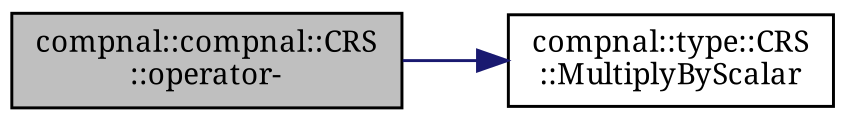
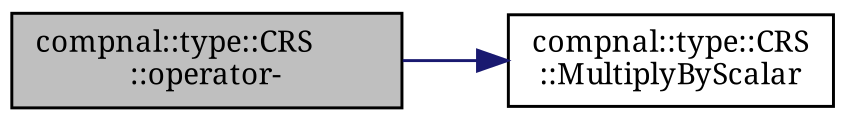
node "compnal::compnal::CRS ::operator-": label "compnal::compnal::CRS ::operator-" -> "compnal::type::CRS ::operator-"
